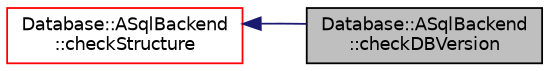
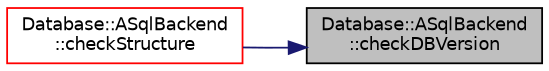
edge "Database::ASqlBackend ::checkDBVersion" -> "Database::ASqlBackend ::checkStructure": reversed
